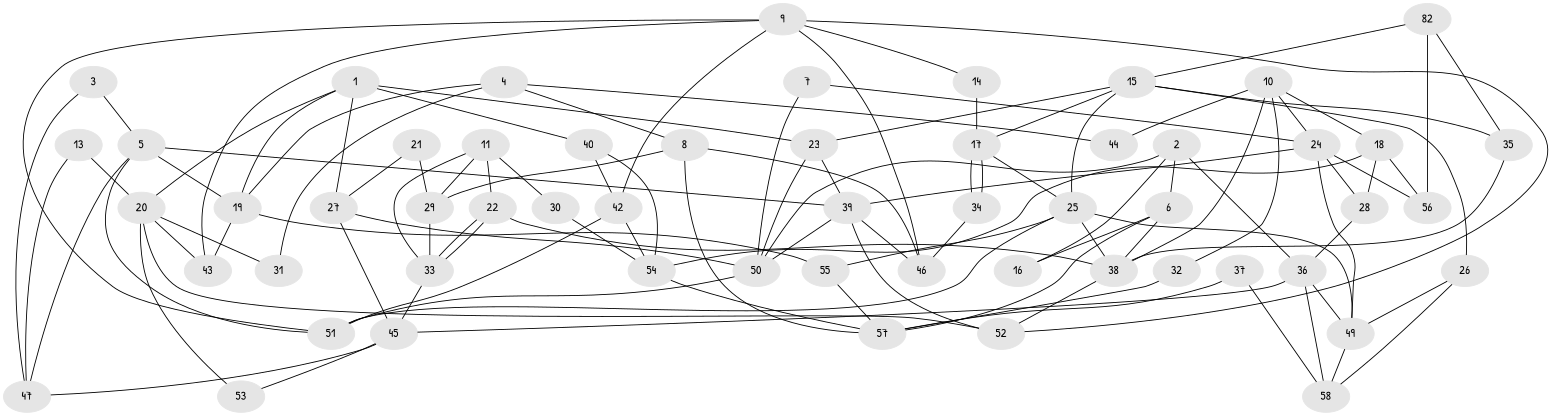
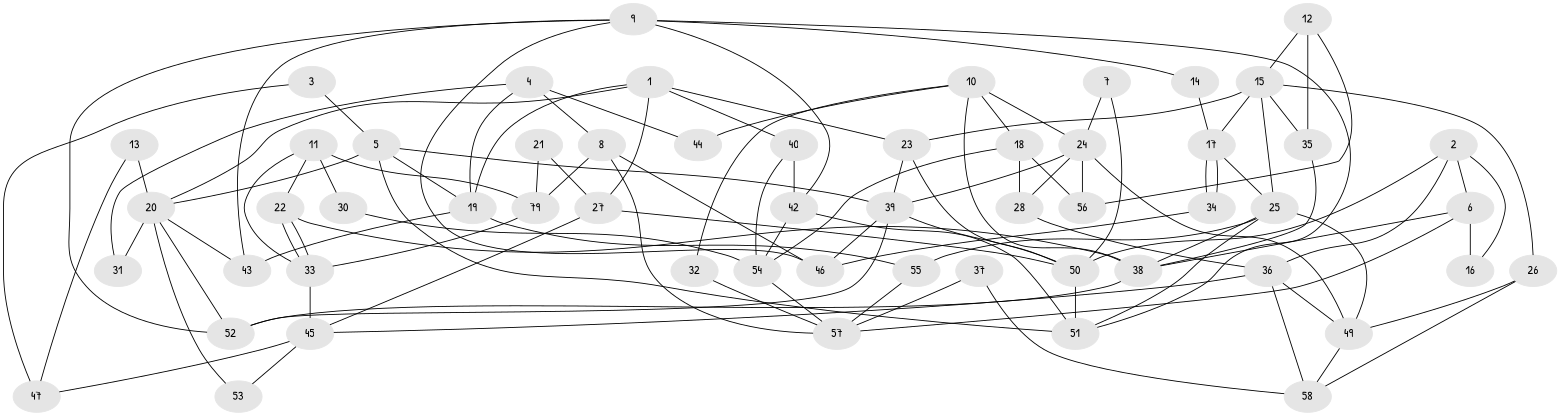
node "82": label "82" -> "12"
node "29": label "29" -> "79"
edge "5" -- "47": now "5" -- "20"
